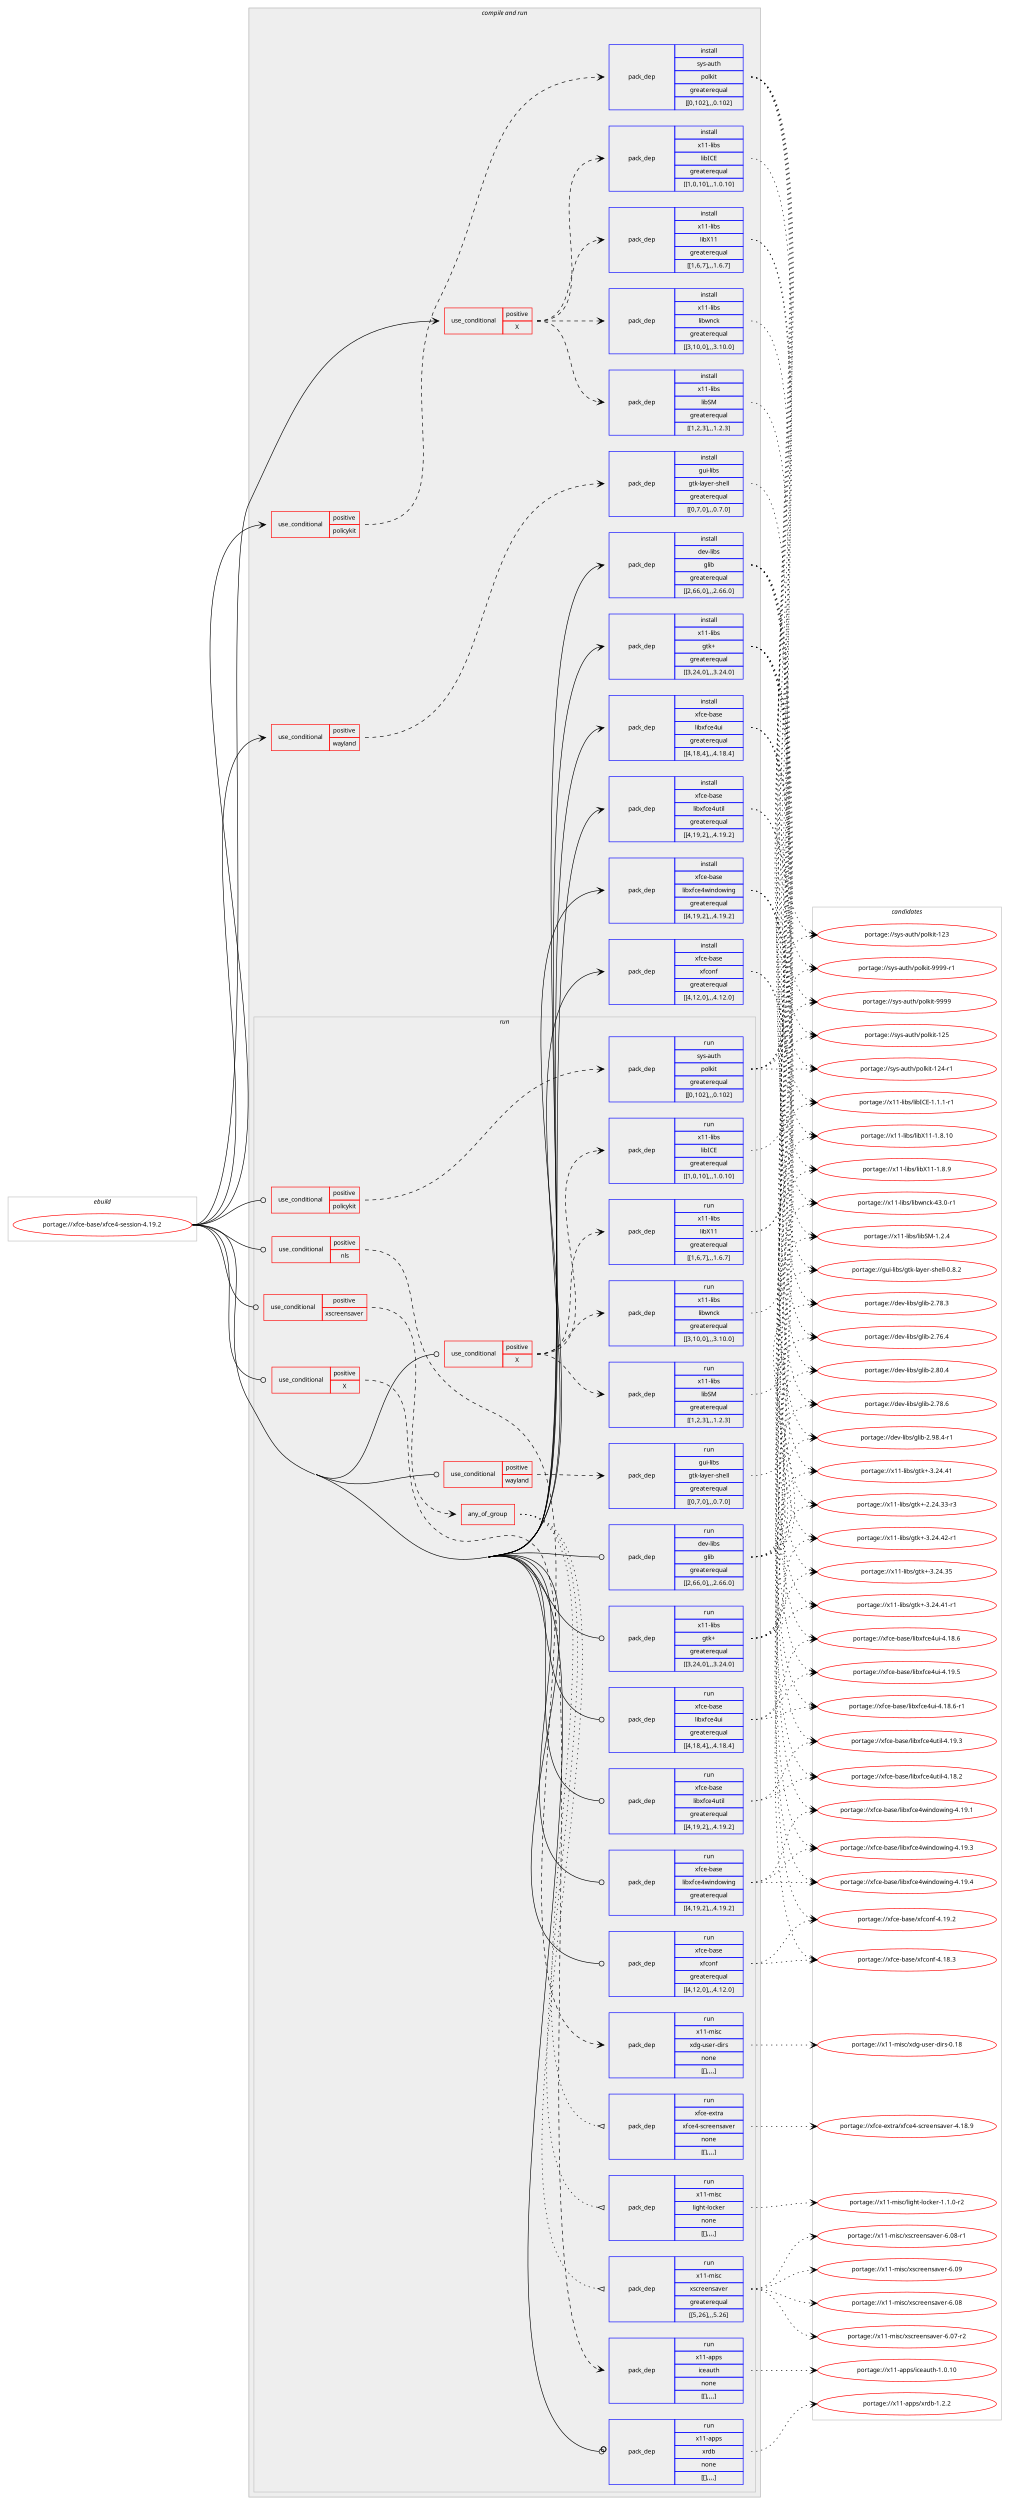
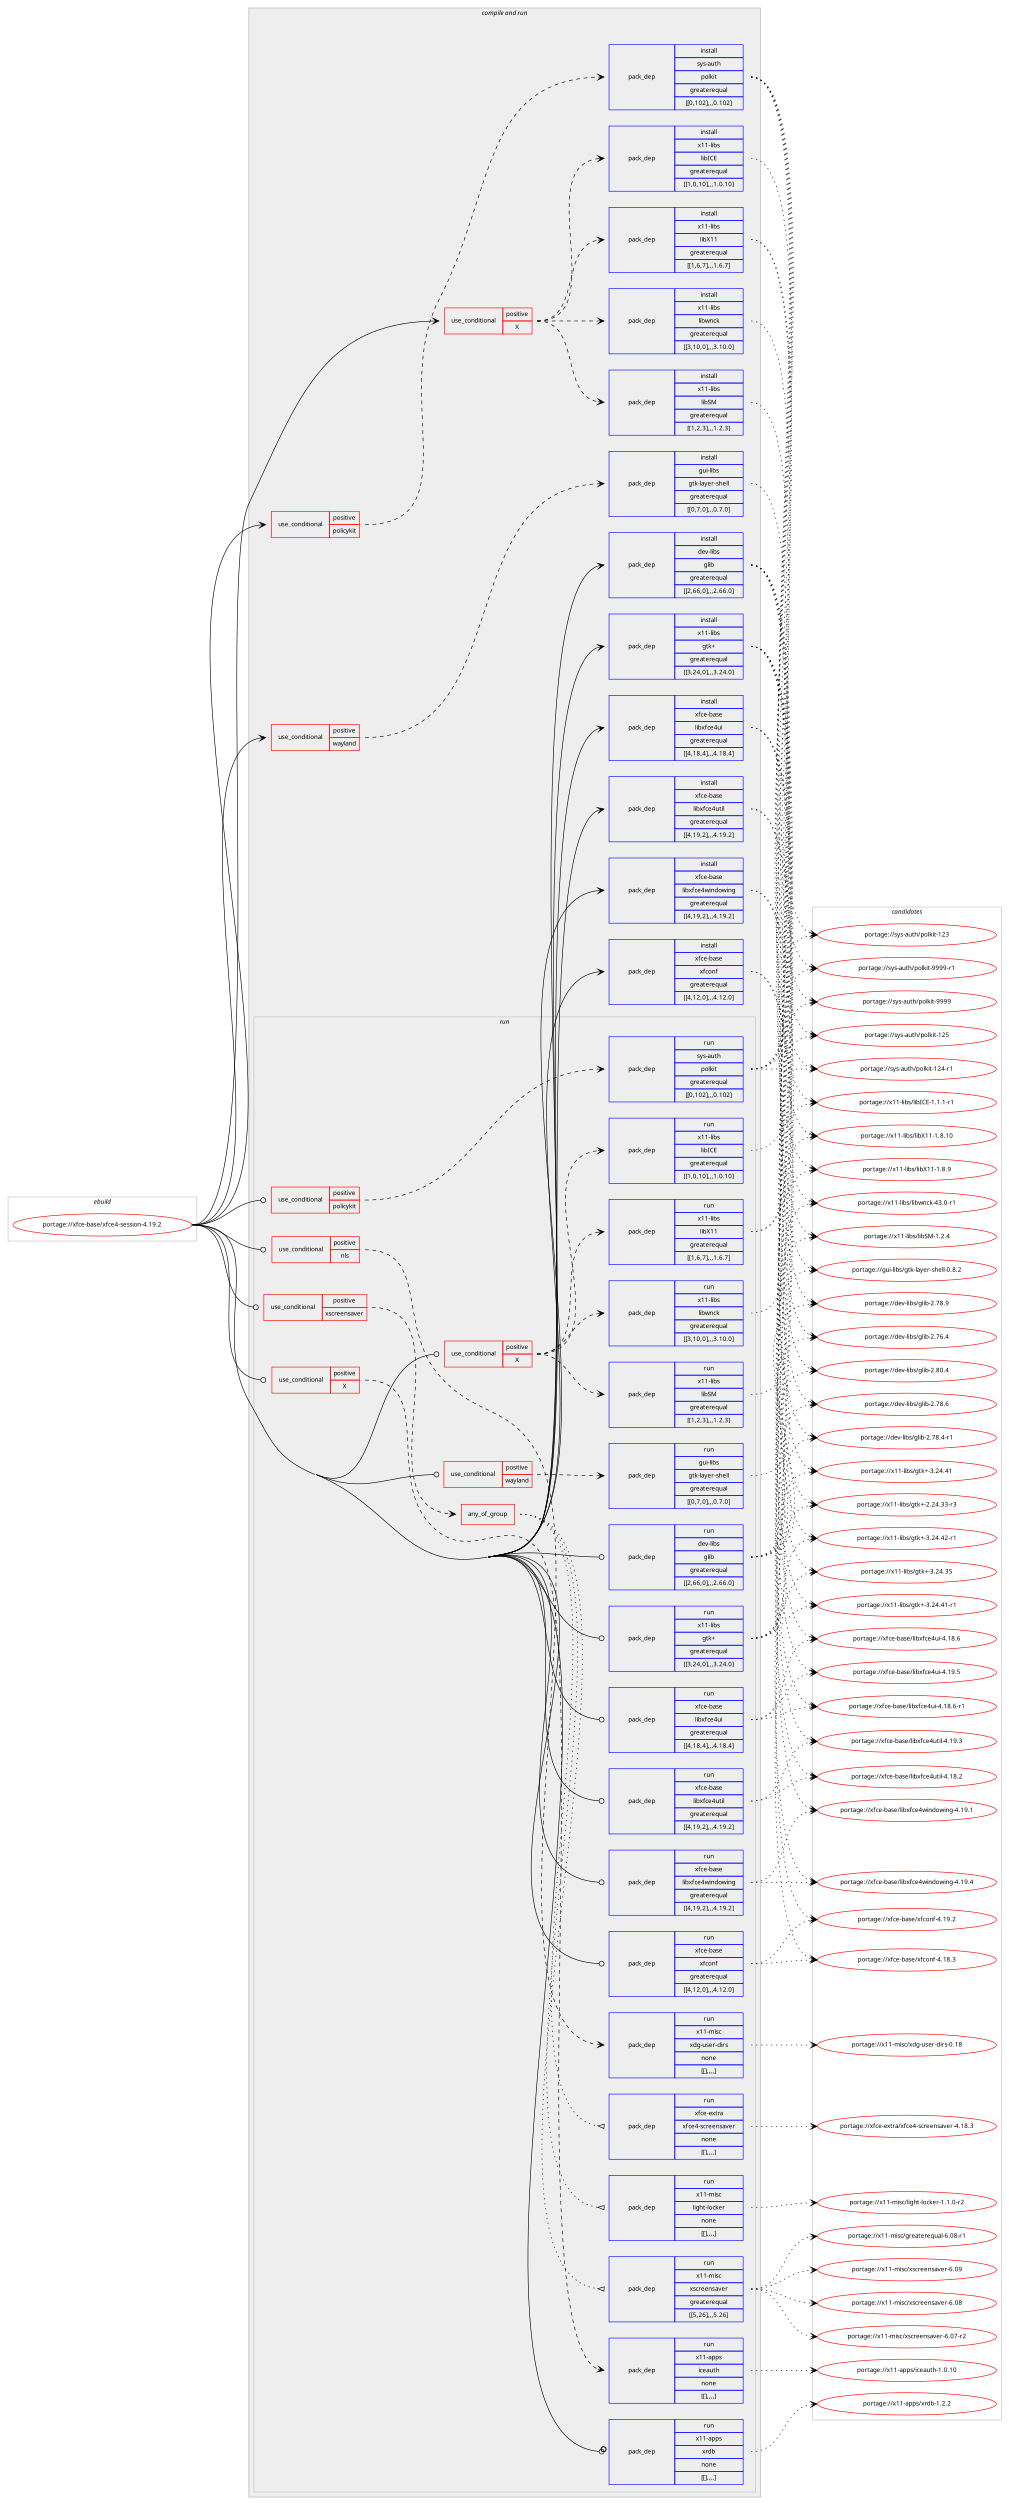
node "portage://dev-libs/glib-2.78.3": label "portage://dev-libs/glib-2.78.3" -> "portage://dev-libs/glib-2.78.9"
node "portage://dev-libs/glib-2.98.4-r1": label "portage://dev-libs/glib-2.98.4-r1" -> "portage://dev-libs/glib-2.78.4-r1"
node "portage://xfce-base/libxfce4windowing-4.19.3": removed
node "portage://xfce-extra/xfce4-screensaver-4.18.9": label "portage://xfce-extra/xfce4-screensaver-4.18.9" -> "portage://xfce-extra/xfce4-screensaver-4.18.3"
node "portage://x11-misc/xscreensaver-6.08-r1": label "portage://x11-misc/xscreensaver-6.08-r1" -> "portage://x11-misc/greaterequal-6.08-r1"
